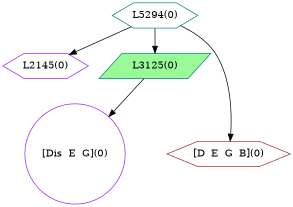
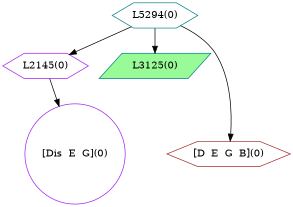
edge "L3125(0)" -> "[Dis  E  G](0)": now "L2145(0)" -> "[Dis  E  G](0)"
